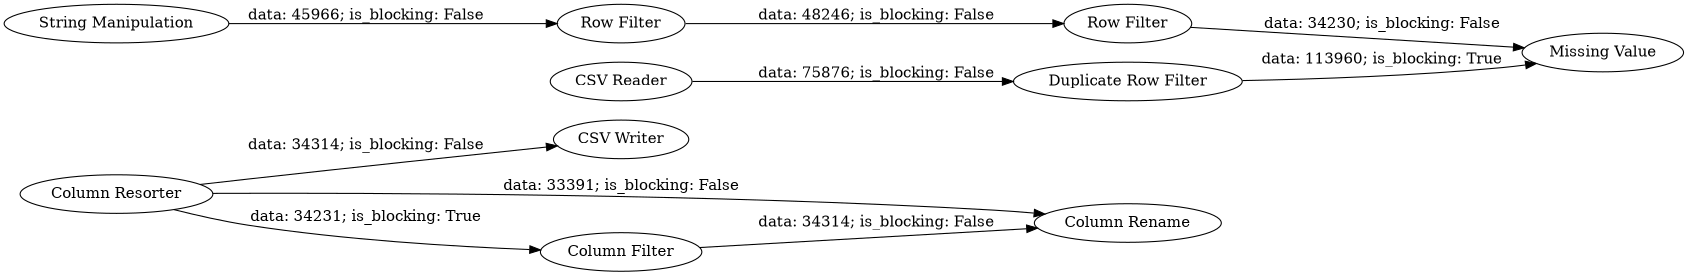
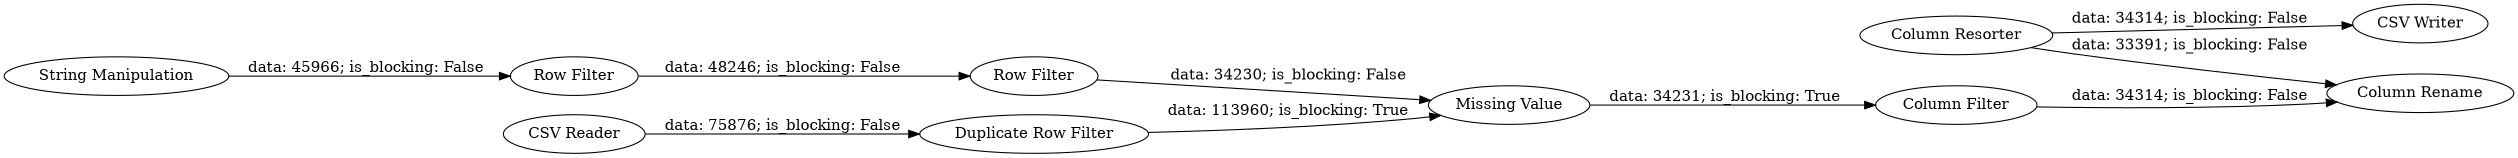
edge "Column Resorter" -> "Column Filter": now "Missing Value" -> "Column Filter"
